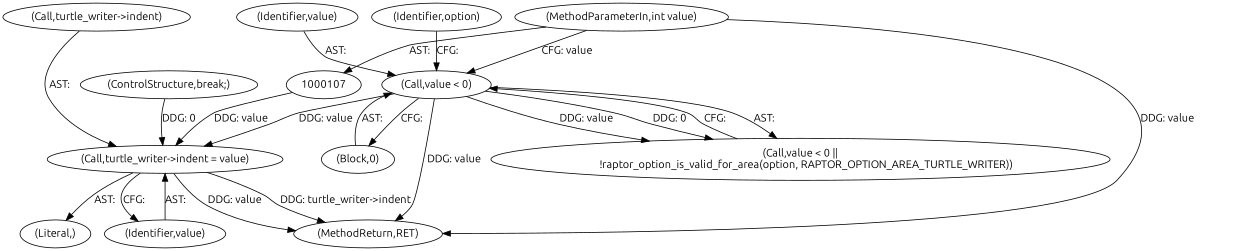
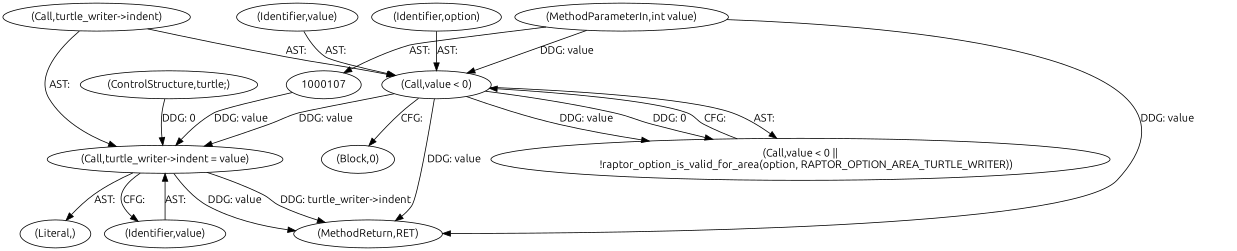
edge "(Identifier,option)" -> "(Call,value < 0)": label "CFG: " -> "AST: "
edge "(MethodParameterIn,int value)" -> "(Call,value < 0)": label "CFG: value" -> "DDG: value"
node "(ControlStructure,break;)": label "(ControlStructure,break;)" -> "(ControlStructure,turtle;)"
edge "(Block,0)" -> "(Call,value < 0)": now "(Call,turtle_writer->indent)" -> "(Call,value < 0)"
